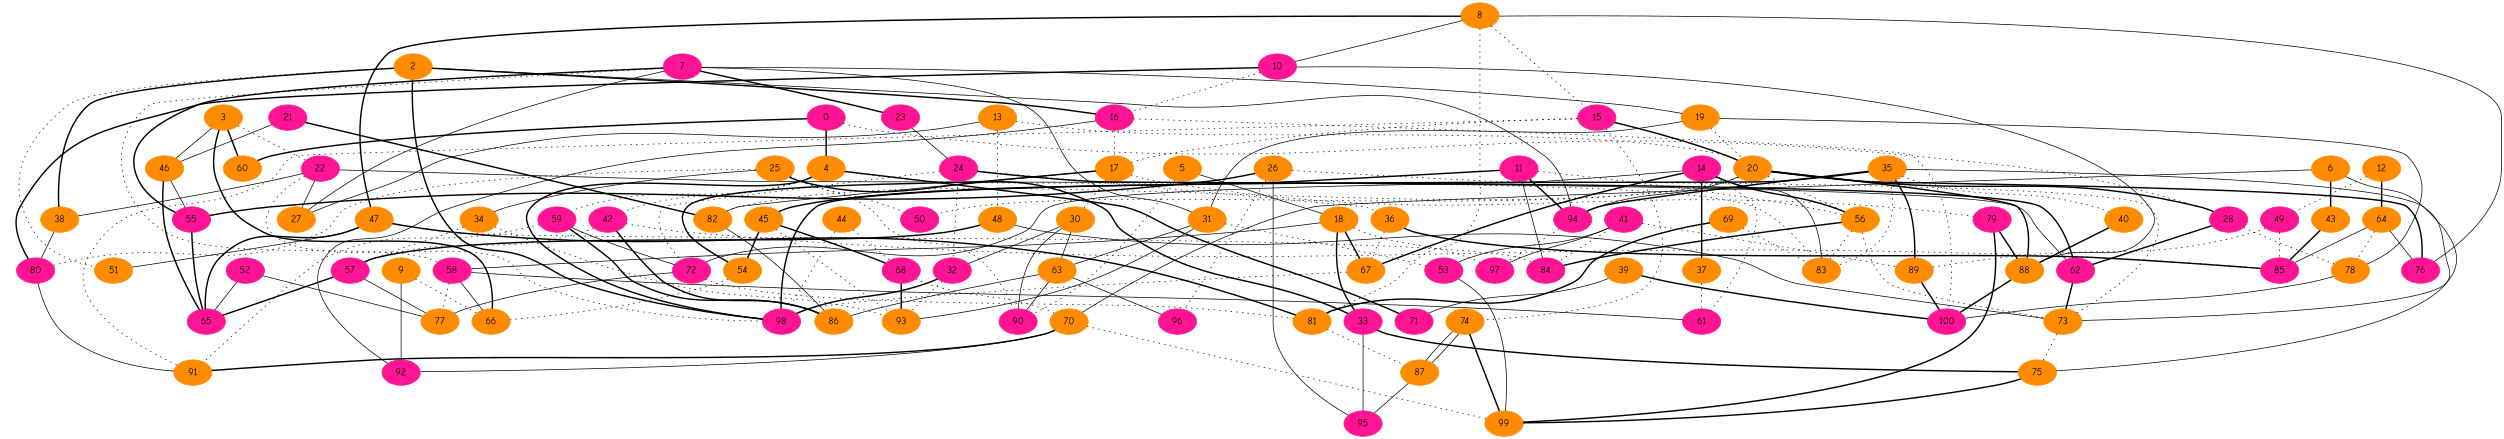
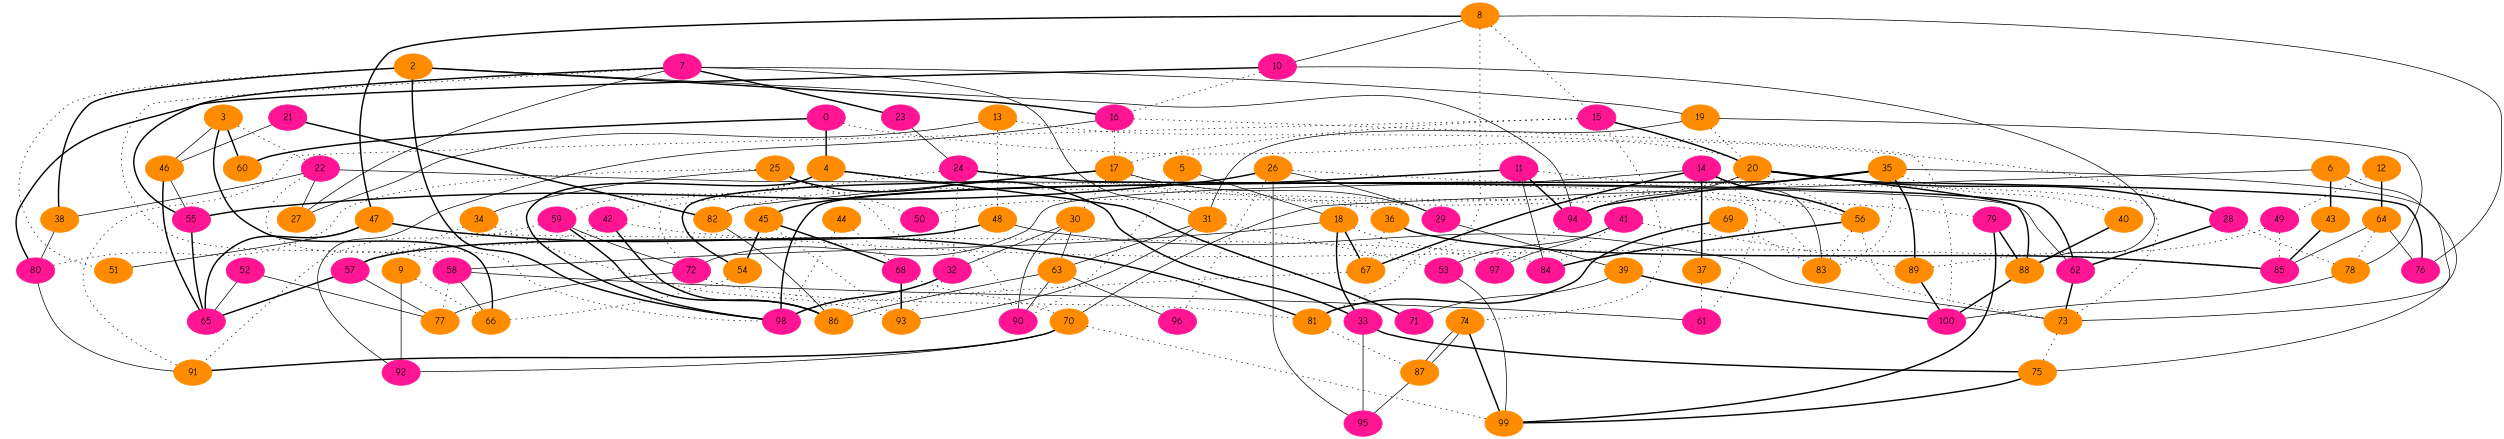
node "29": added
